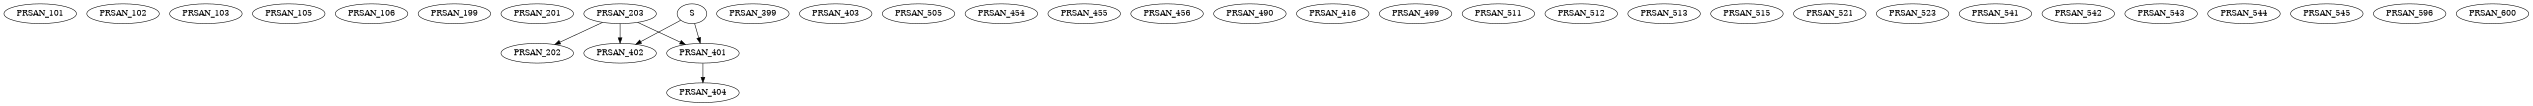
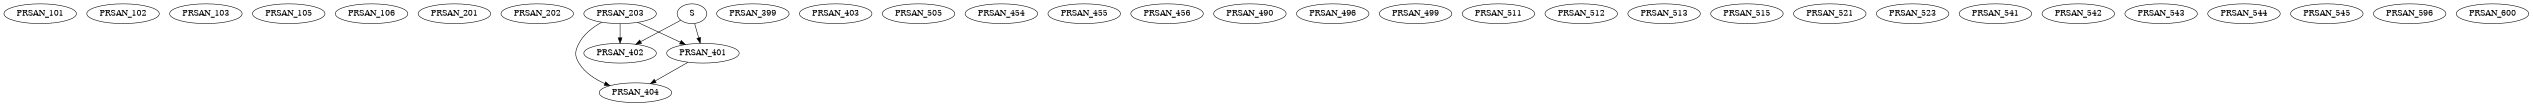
node "PRSAN_199": removed
node "PRSAN_416": label "PRSAN_416" -> "PRSAN_496"
edge "PRSAN_203" -> "PRSAN_202": now "PRSAN_203" -> "PRSAN_404"
